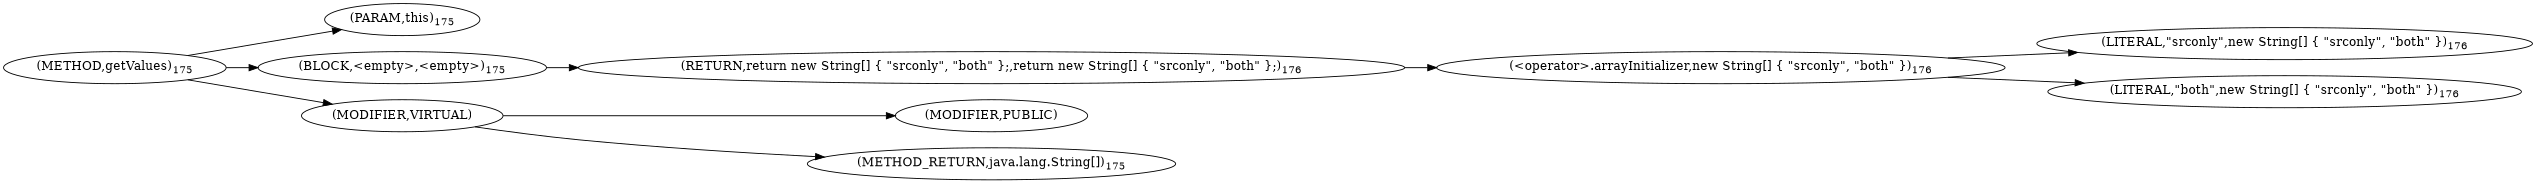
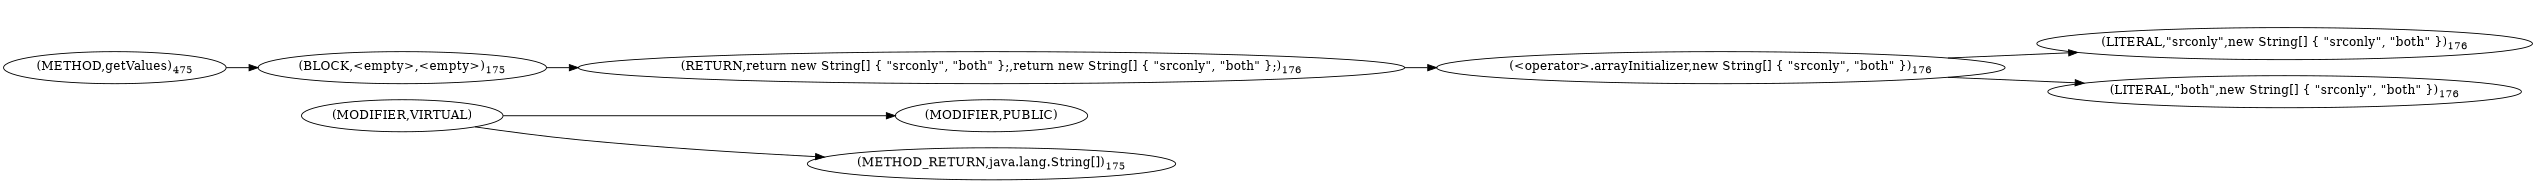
node "(PARAM,this)": removed
node "(METHOD,getValues)": text "175" -> "475"
edge "(METHOD,getValues)" -> "(MODIFIER,VIRTUAL)": removed
